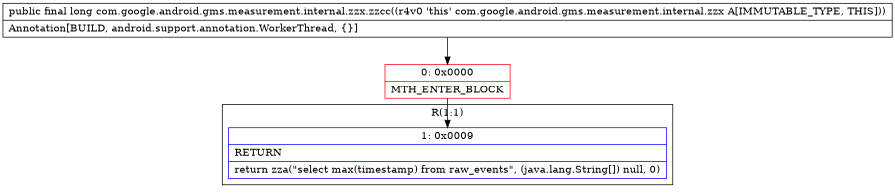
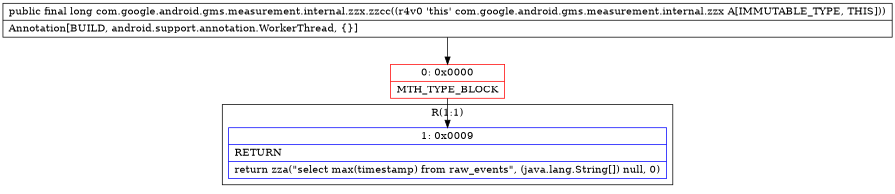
node "0: 0x0000": text "MTH_ENTER_BLOCK" -> "MTH_TYPE_BLOCK"
